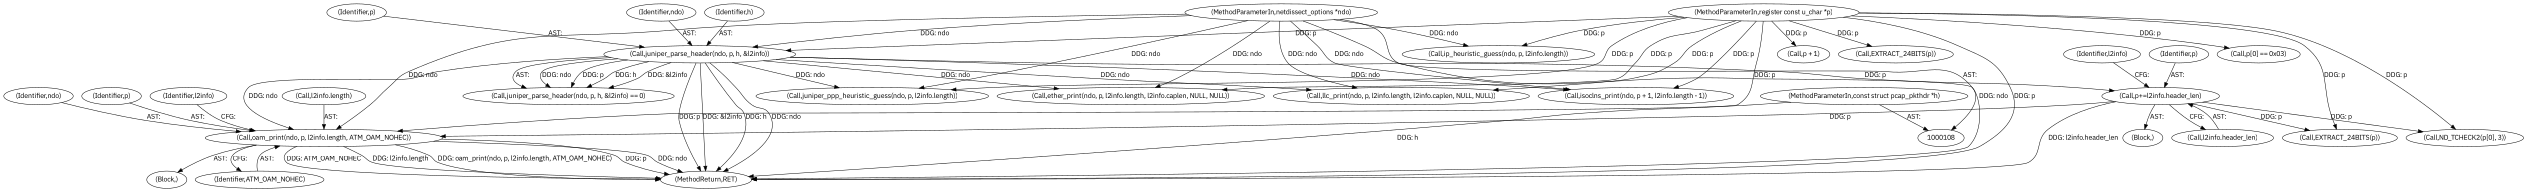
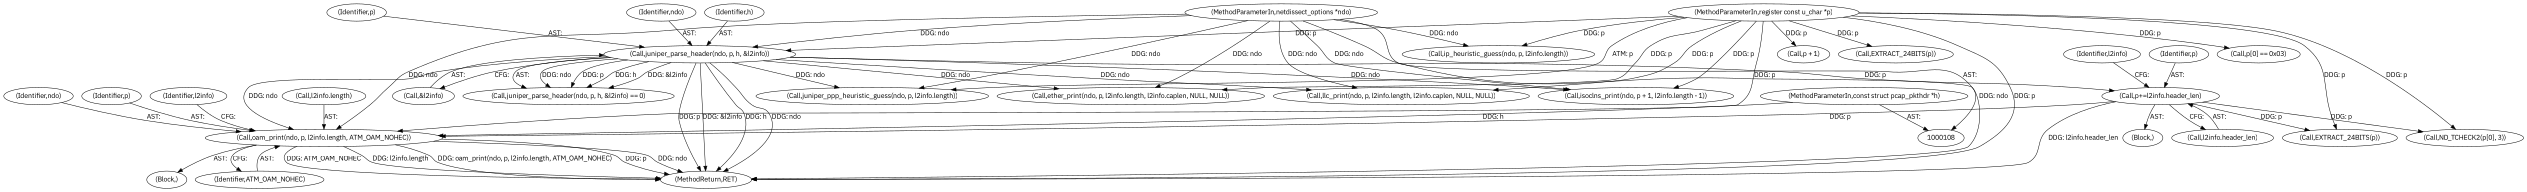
edge "(MethodParameterIn,register const u_char *p)" -> "(Call,juniper_ppp_heuristic_guess(ndo, p, l2info.length))": label "DDG: p" -> "ATM: p"
node "(Call,&l2info)": added
edge "(MethodParameterIn,const struct pcap_pkthdr *h)" -> "(MethodReturn,RET)": now "(MethodParameterIn,const struct pcap_pkthdr *h)" -> "(Call,oam_print(ndo, p, l2info.length, ATM_OAM_NOHEC))"
